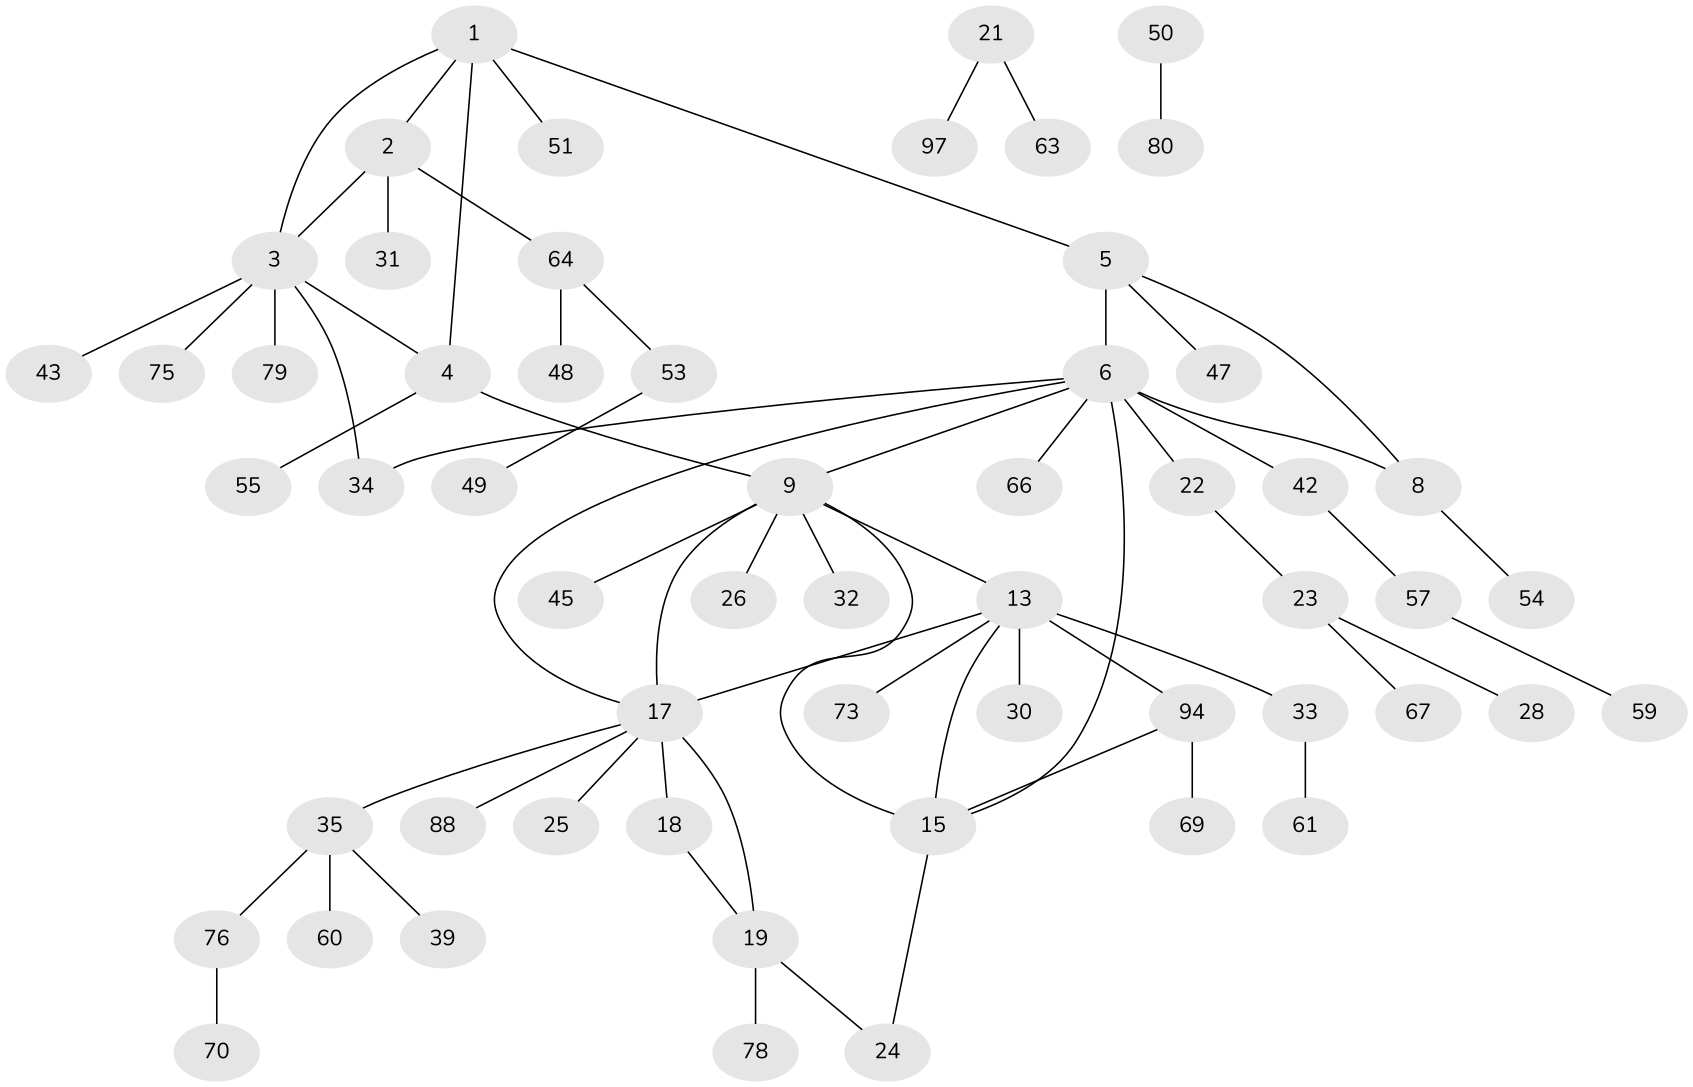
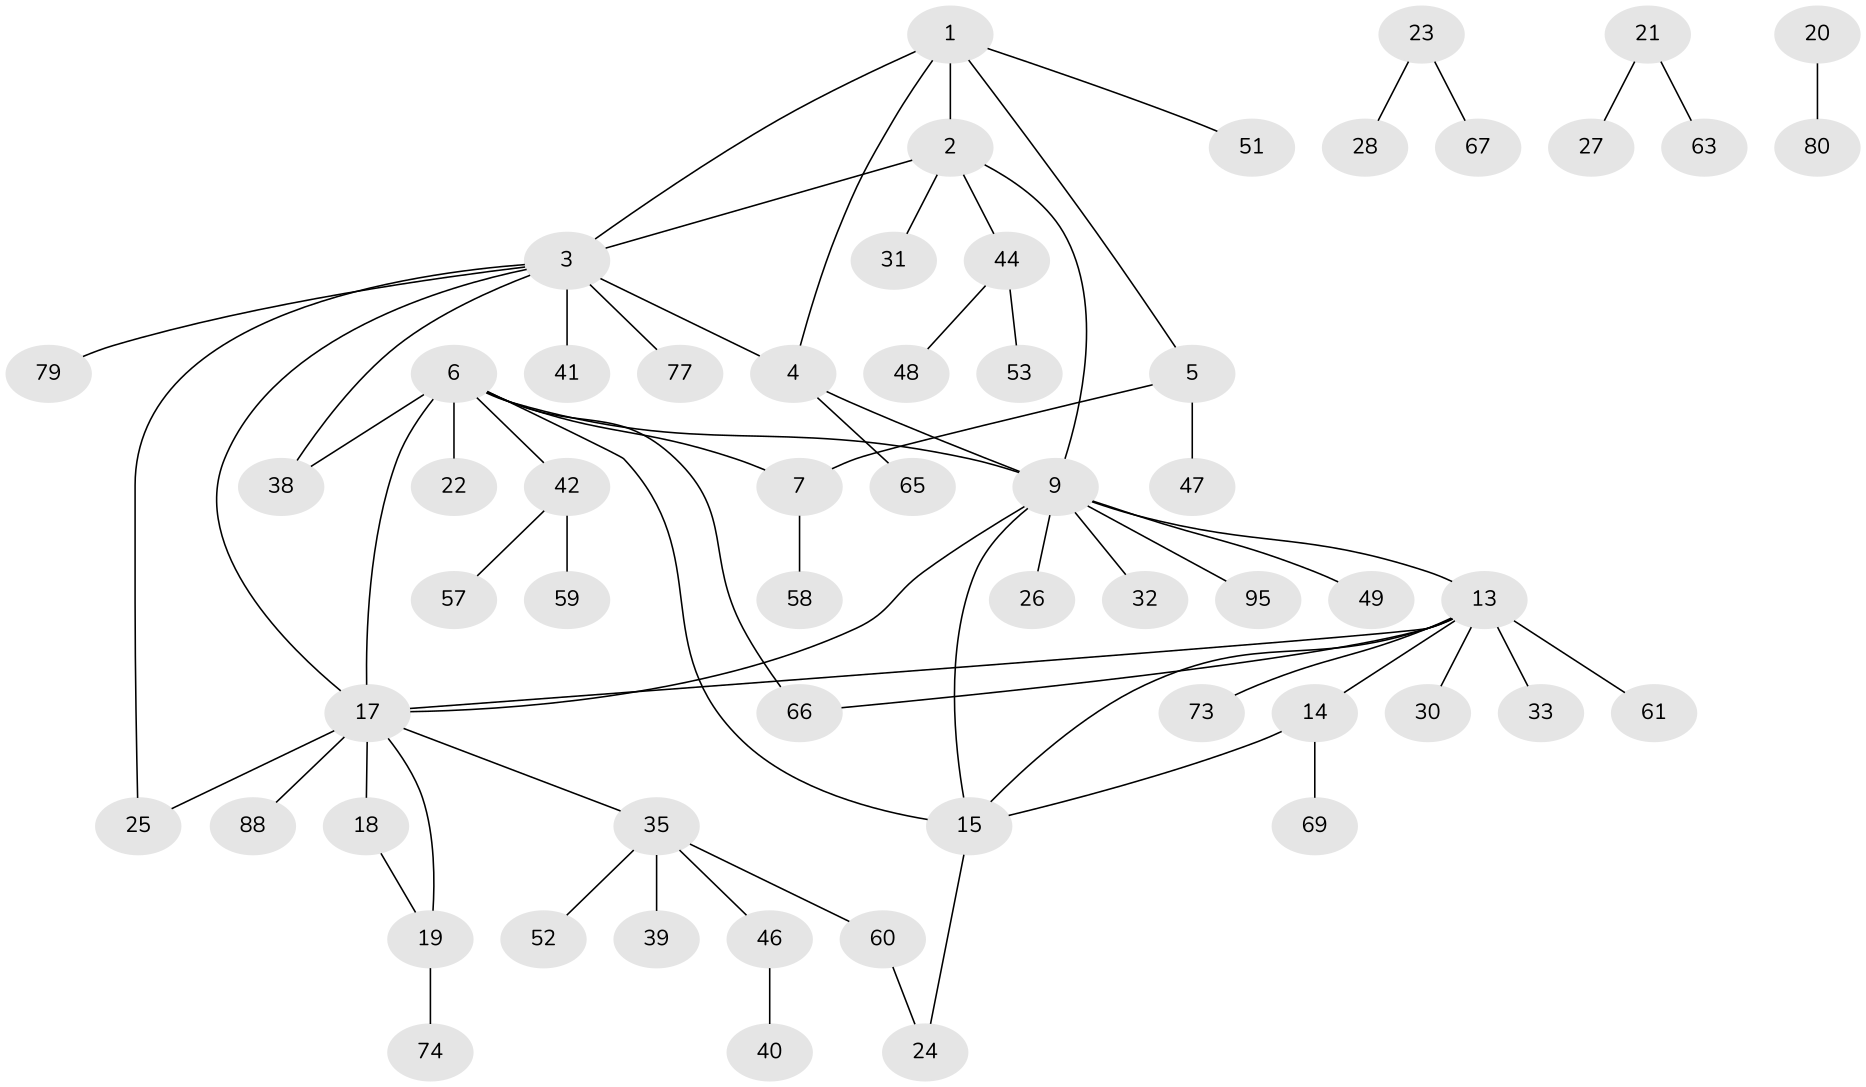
node "50": label "50" -> "20"
node "97": label "97" -> "27"
node "64": label "64" -> "44"
edge "2" -- "9": added
edge "5" -- "6": removed
node "43": label "43" -> "41"
node "75": label "75" -> "77"
edge "3" -- "25": added
edge "3" -- "17": added
edge "53" -- "49": now "9" -- "49"
node "55": label "55" -> "65"
node "34": label "34" -> "38"
node "8": label "8" -> "7"
edge "22" -- "23": removed
node "45": label "45" -> "95"
node "54": label "54" -> "58"
edge "57" -- "59": now "42" -- "59"
edge "13" -- "66": added
node "94": label "94" -> "14"
edge "33" -- "61": now "13" -- "61"
node "76": label "76" -> "46"
node "52": added
edge "19" -- "24": now "60" -- "24"
node "70": label "70" -> "40"
node "78": label "78" -> "74"
